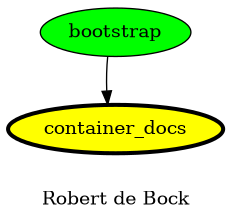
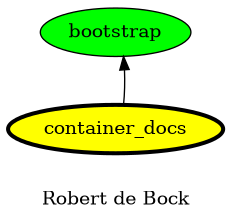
edge "bootstrap" -> "container_docs": reversed
